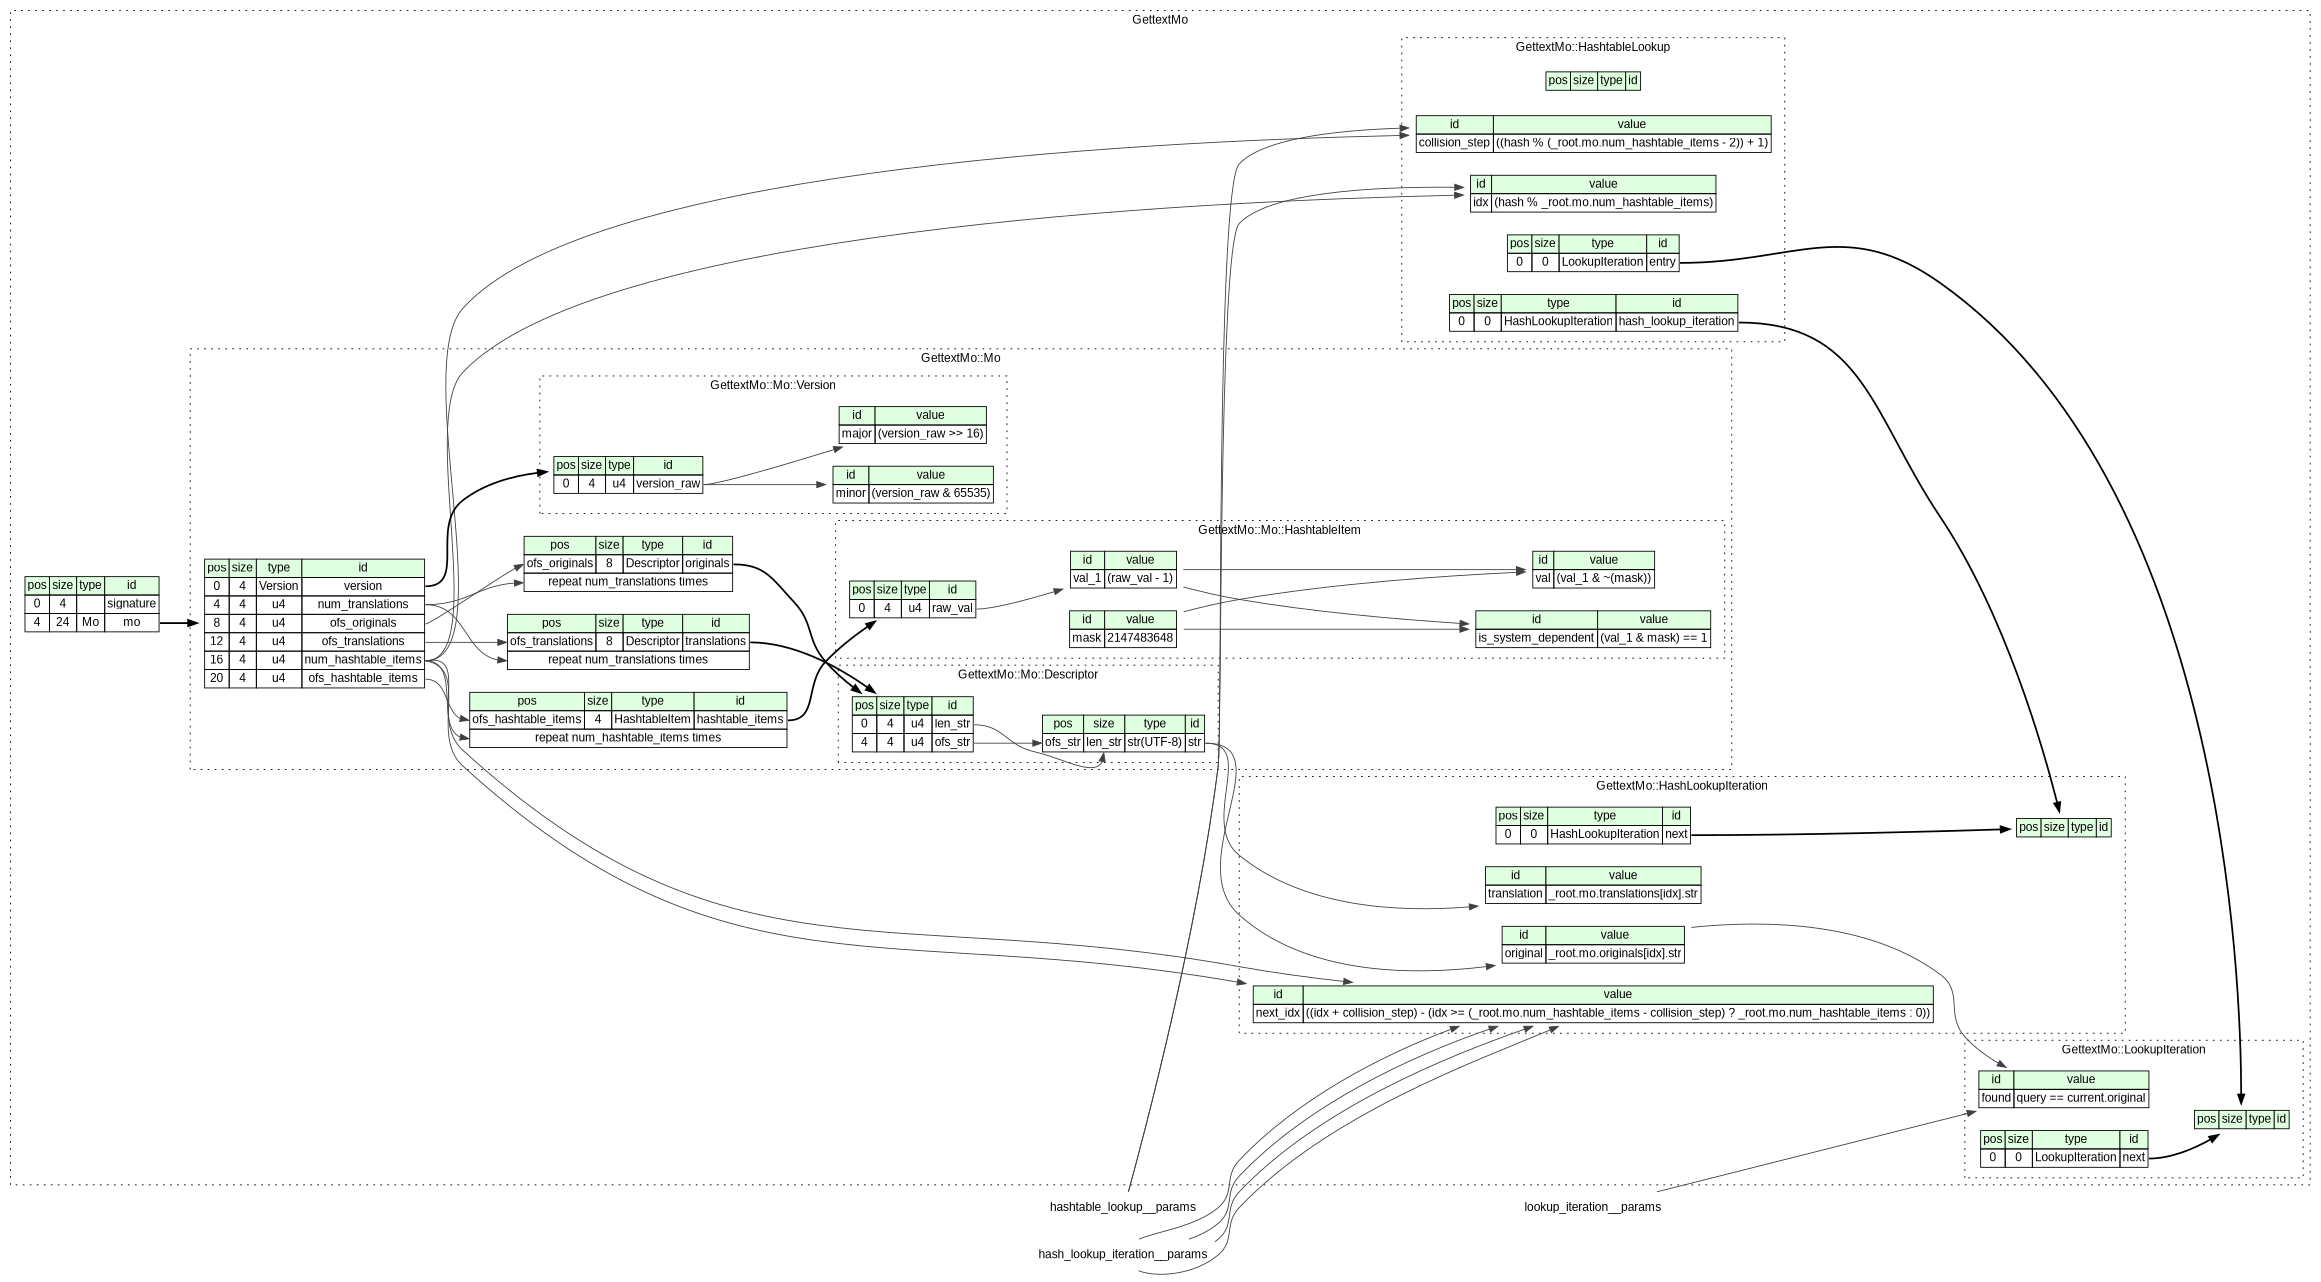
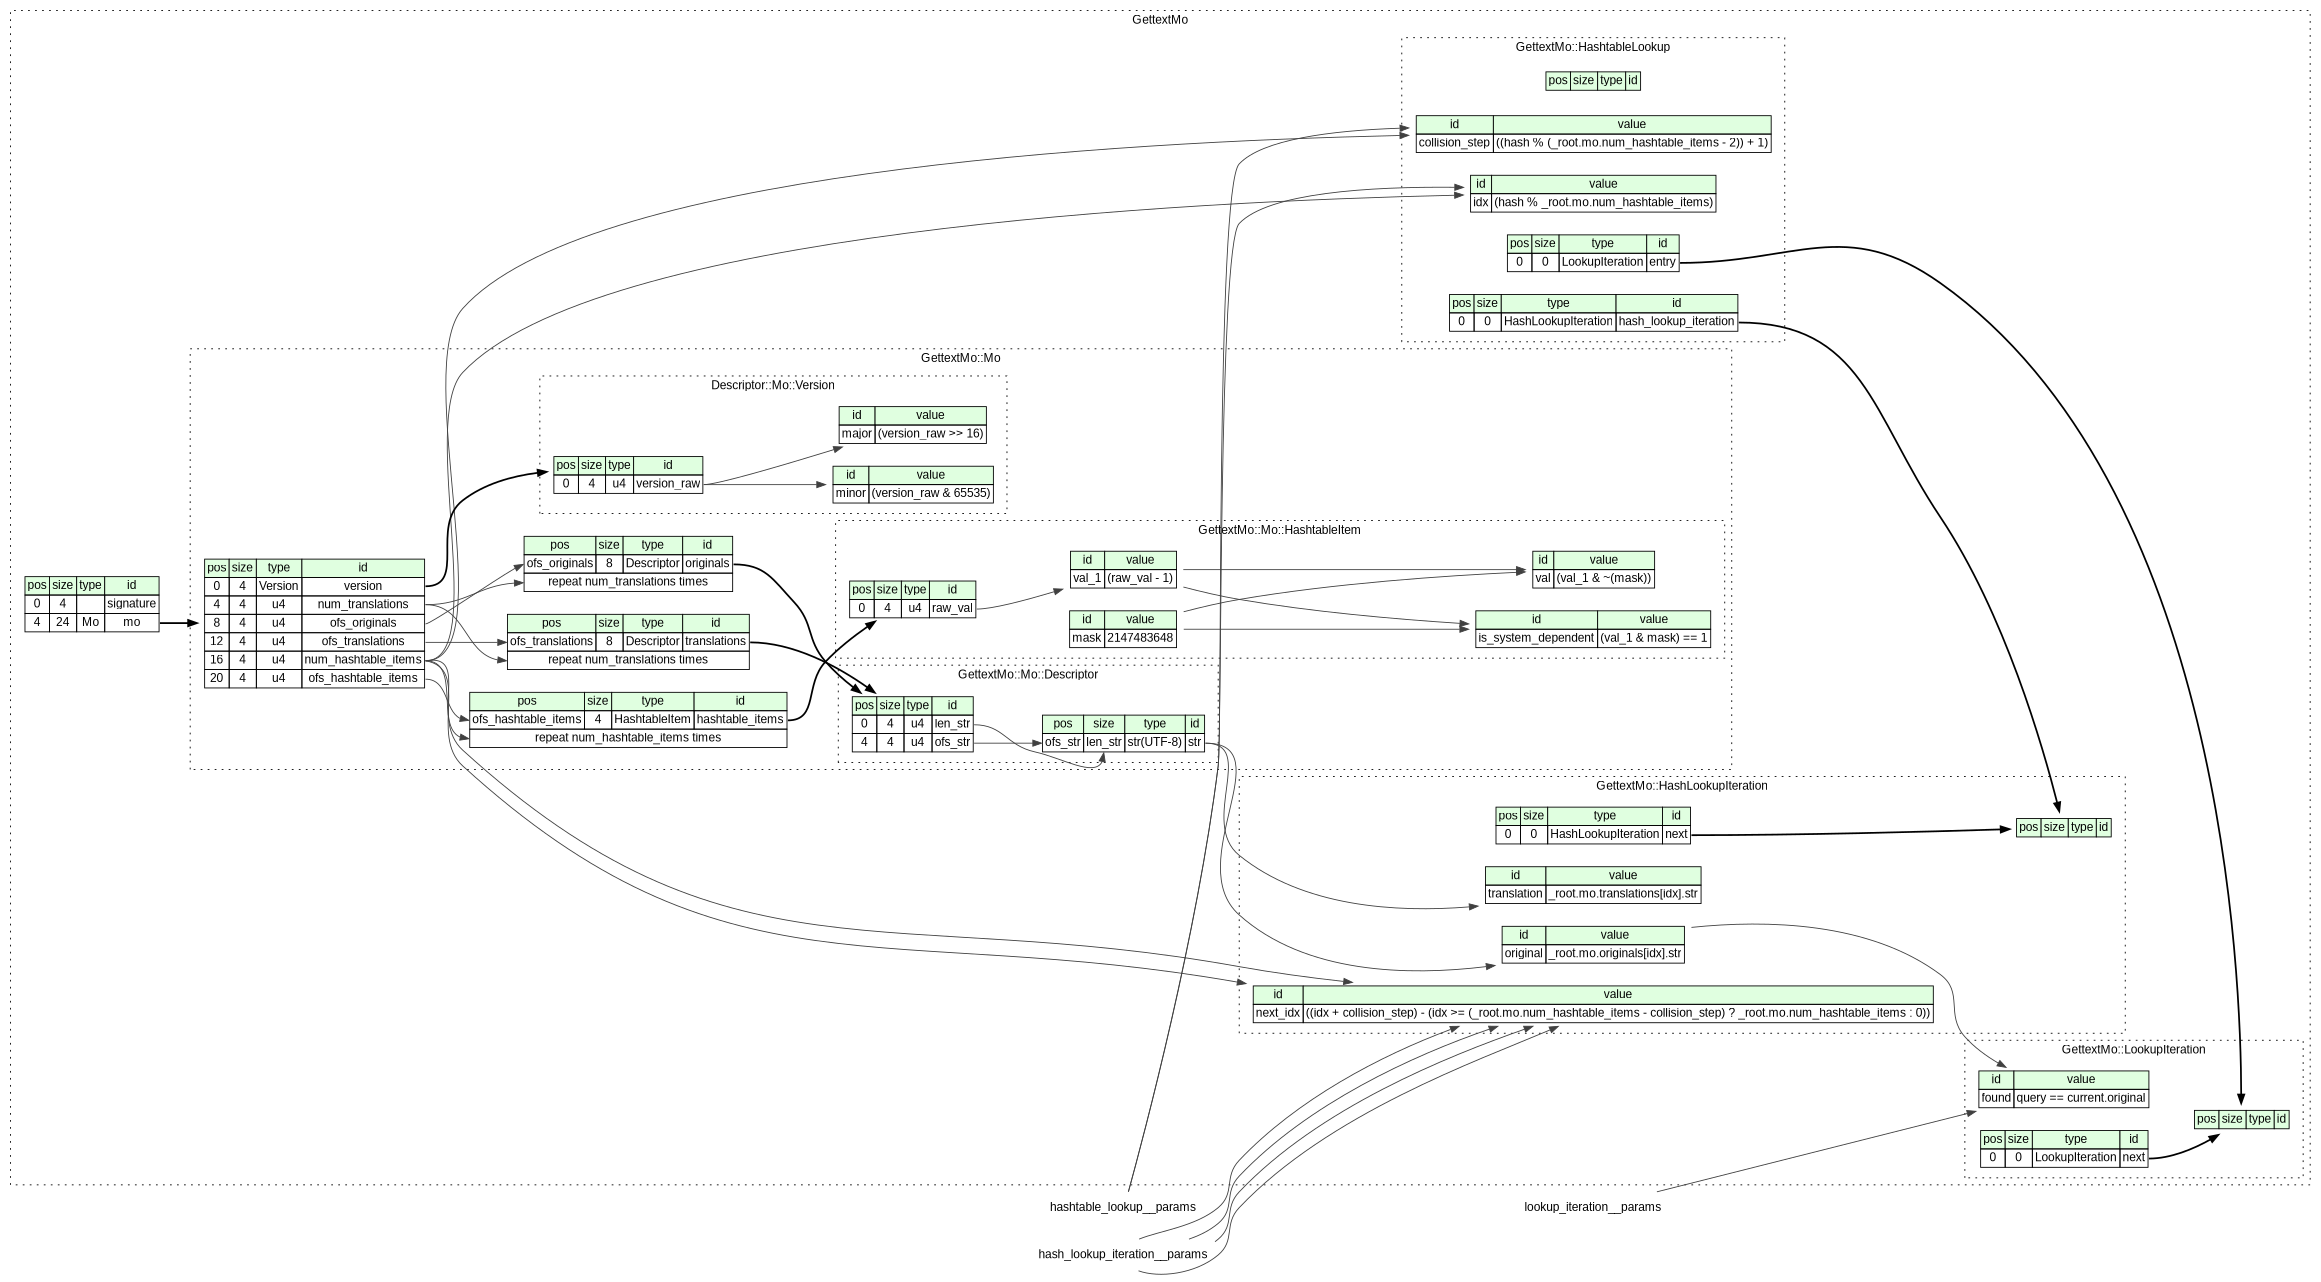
cluster "GettextMo::Mo::Version": label "GettextMo::Mo::Version" -> "Descriptor::Mo::Version"
